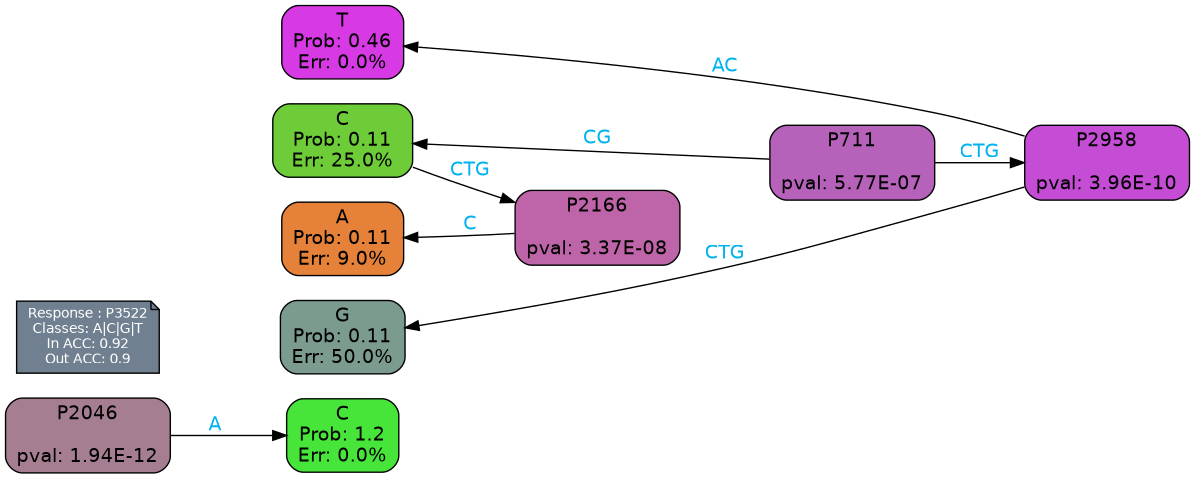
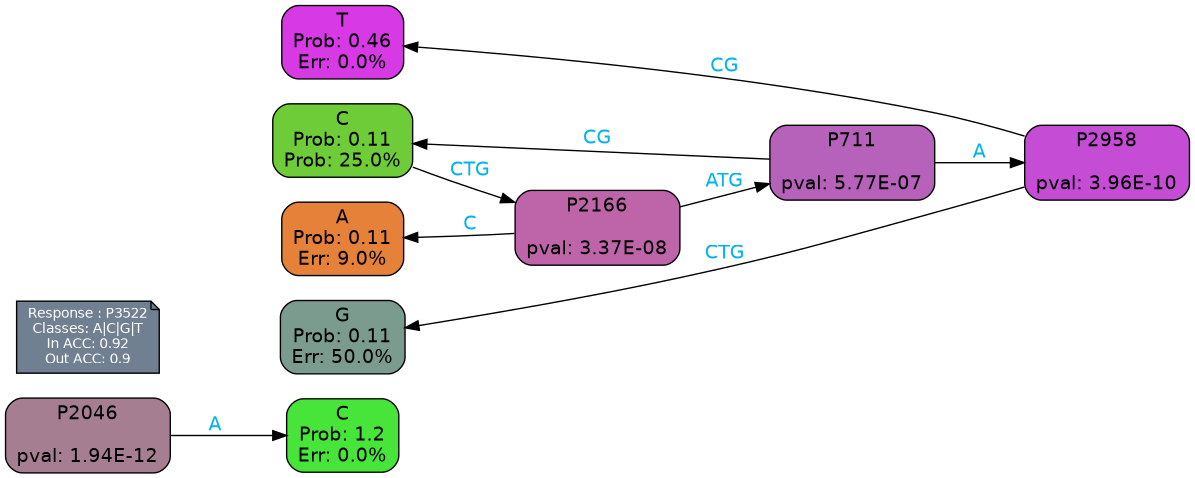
edge "P2958 pval: 3.96E-10" -> "T Prob: 0.46 Err: 0.0%": label "AC" -> "CG"
node "C Prob: 0.11 Err: 25.0%": label "C Prob: 0.11 Err: 25.0%" -> "C Prob: 0.11 Prob: 25.0%"
edge "P711 pval: 5.77E-07" -> "P2958 pval: 3.96E-10": label "CTG" -> "A"
edge "P2166 pval: 3.37E-08" -> "P711 pval: 5.77E-07": added, label "ATG"
